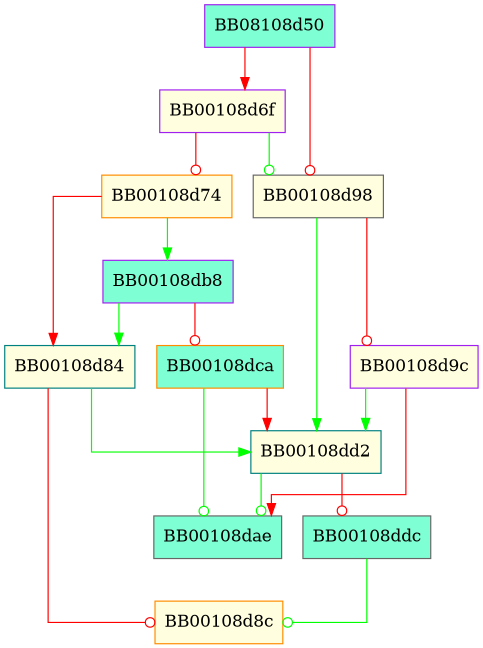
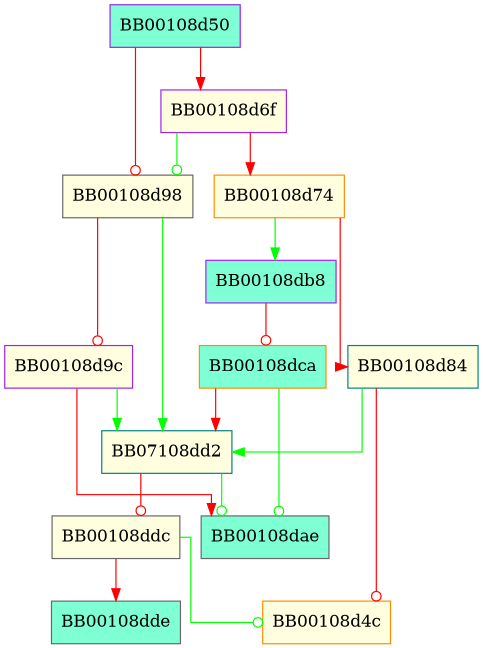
node "BB08108d50": label "BB08108d50" -> "BB00108d50"
edge "BB00108d6f" -> "BB00108d74": arrowhead odot -> normal
edge "BB00108db8" -> "BB00108d84": removed
node "BB00108dd2": label "BB00108dd2" -> "BB07108dd2"
node "BB00108ddc": fillcolor aquamarine -> lightyellow
node "BB00108dde": added
node "BB00108d8c": label "BB00108d8c" -> "BB00108d4c"
